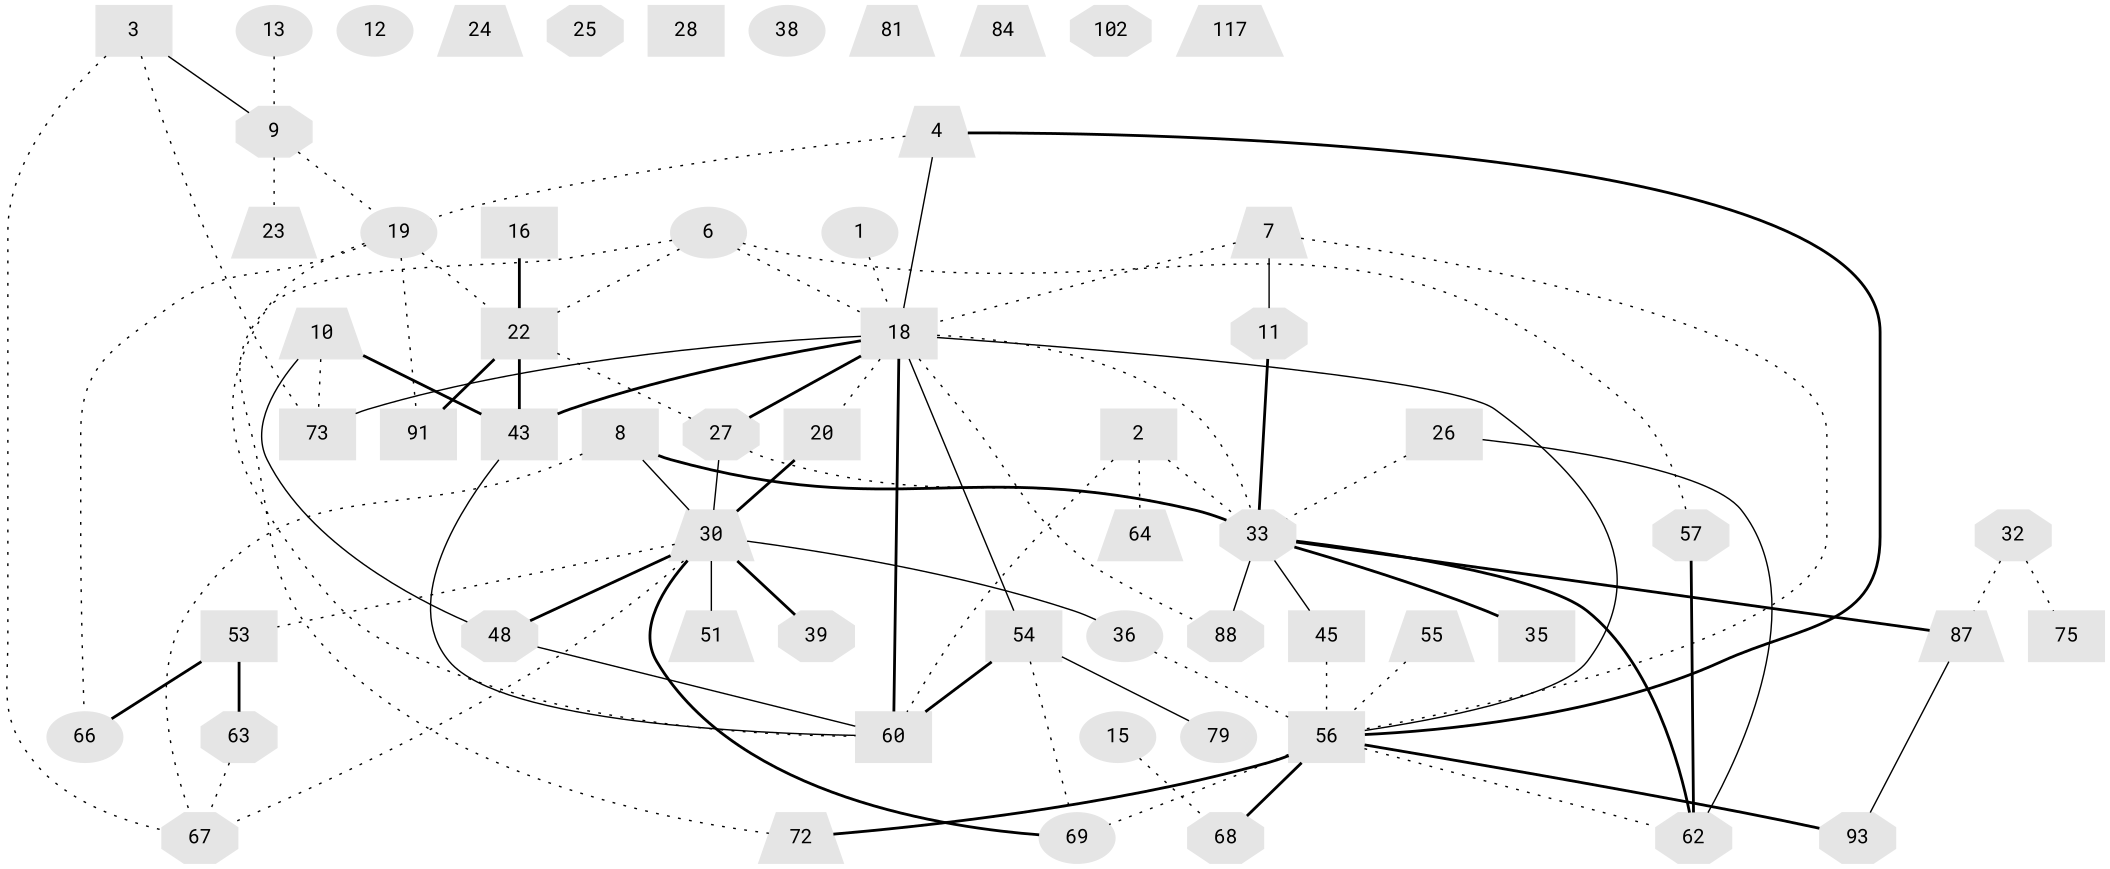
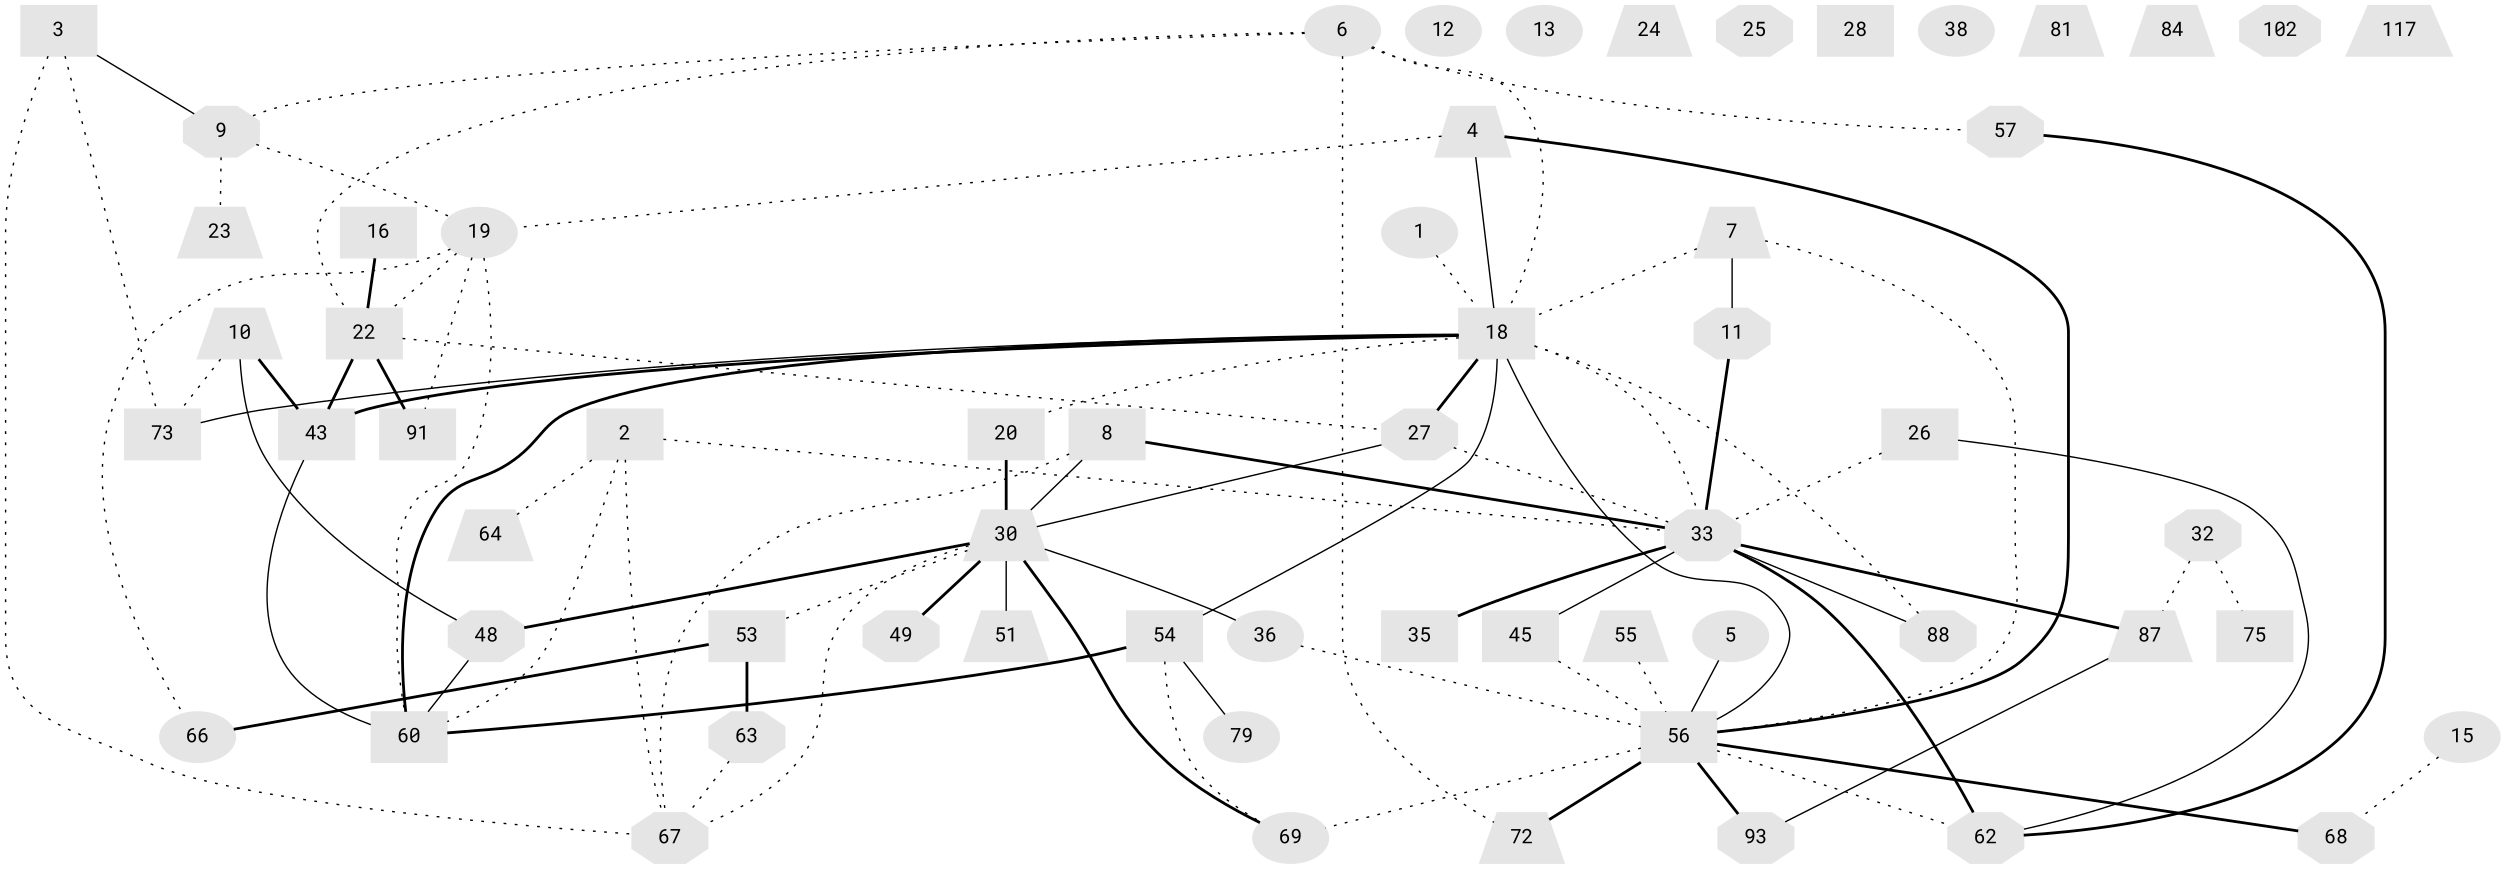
edge "13" -- "9": now "6" -- "9"
node "39": label "39" -> "49"
node "5": added
edge "2" -- "67": added
